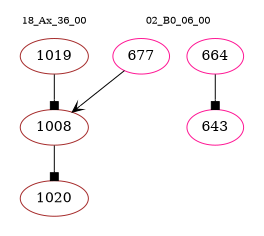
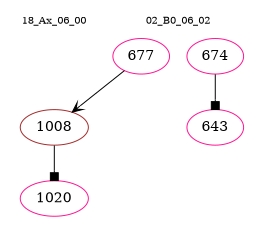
cluster "18_Ax_36_00": label "18_Ax_36_00" -> "18_Ax_06_00"
cluster "02_B0_06_00": label "02_B0_06_00" -> "02_B0_06_02"
node "1019": removed
node "664": label "664" -> "674"
node "1020": color brown -> deeppink
